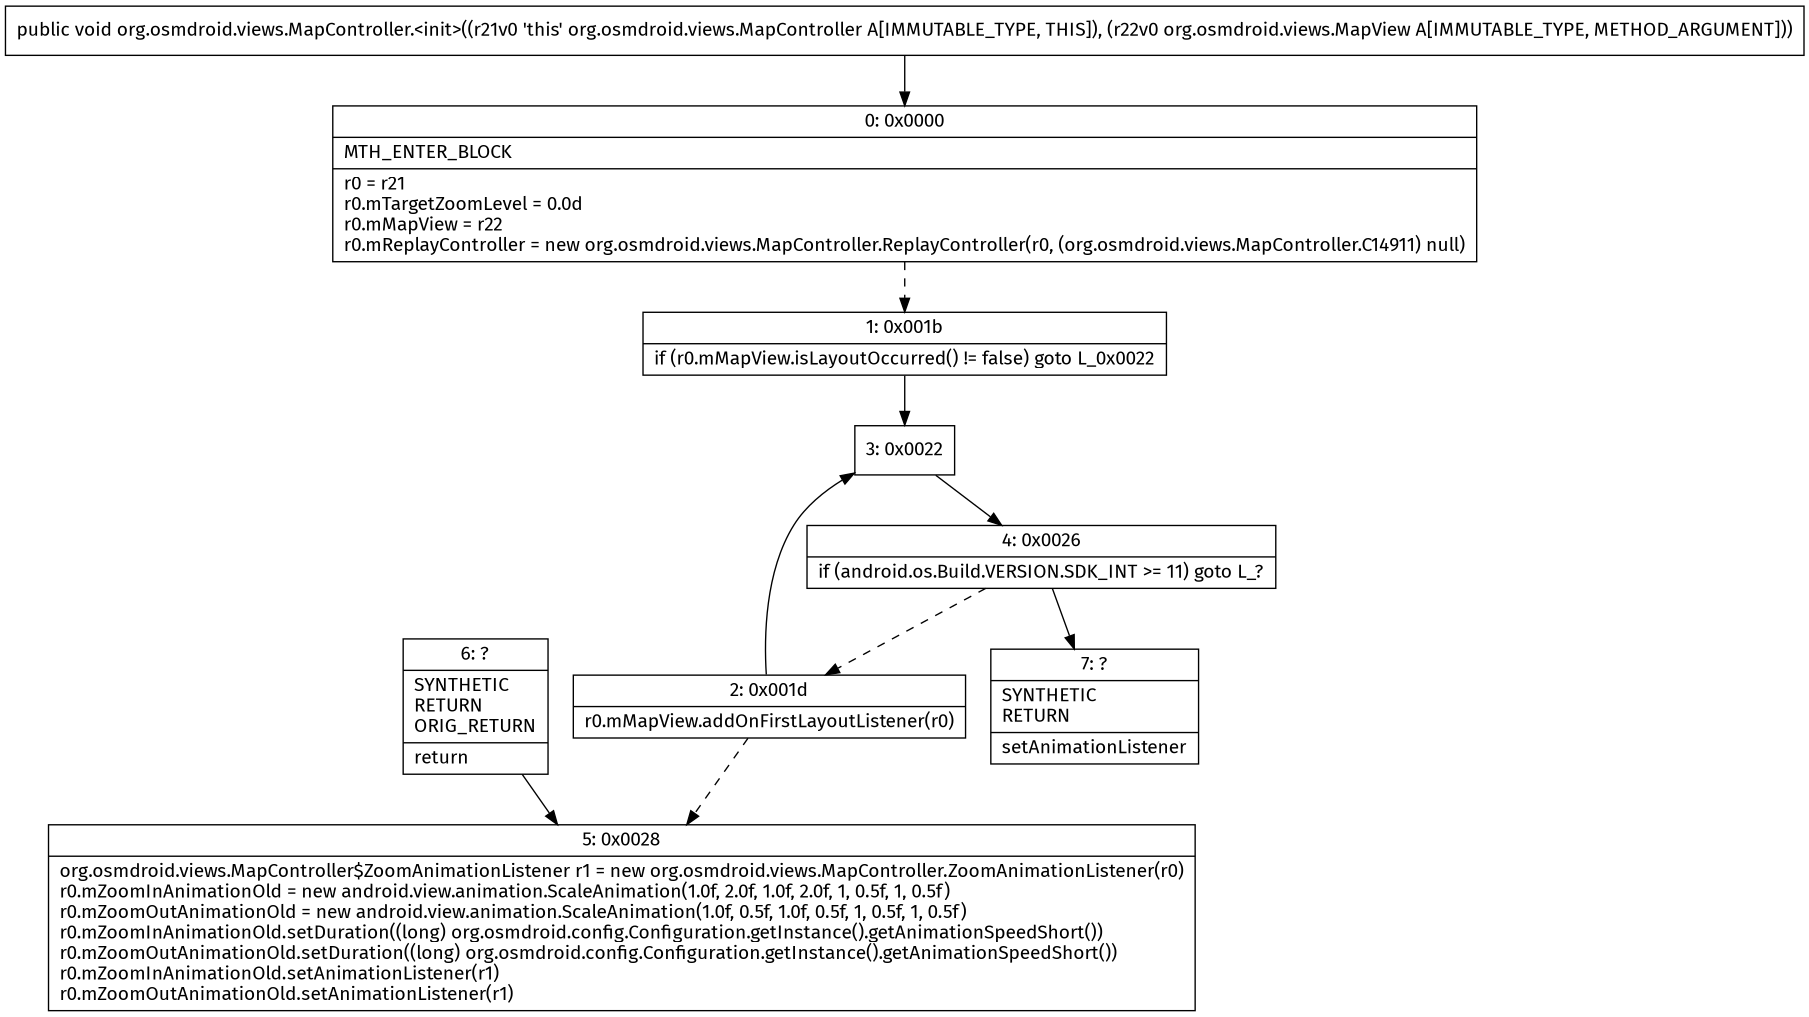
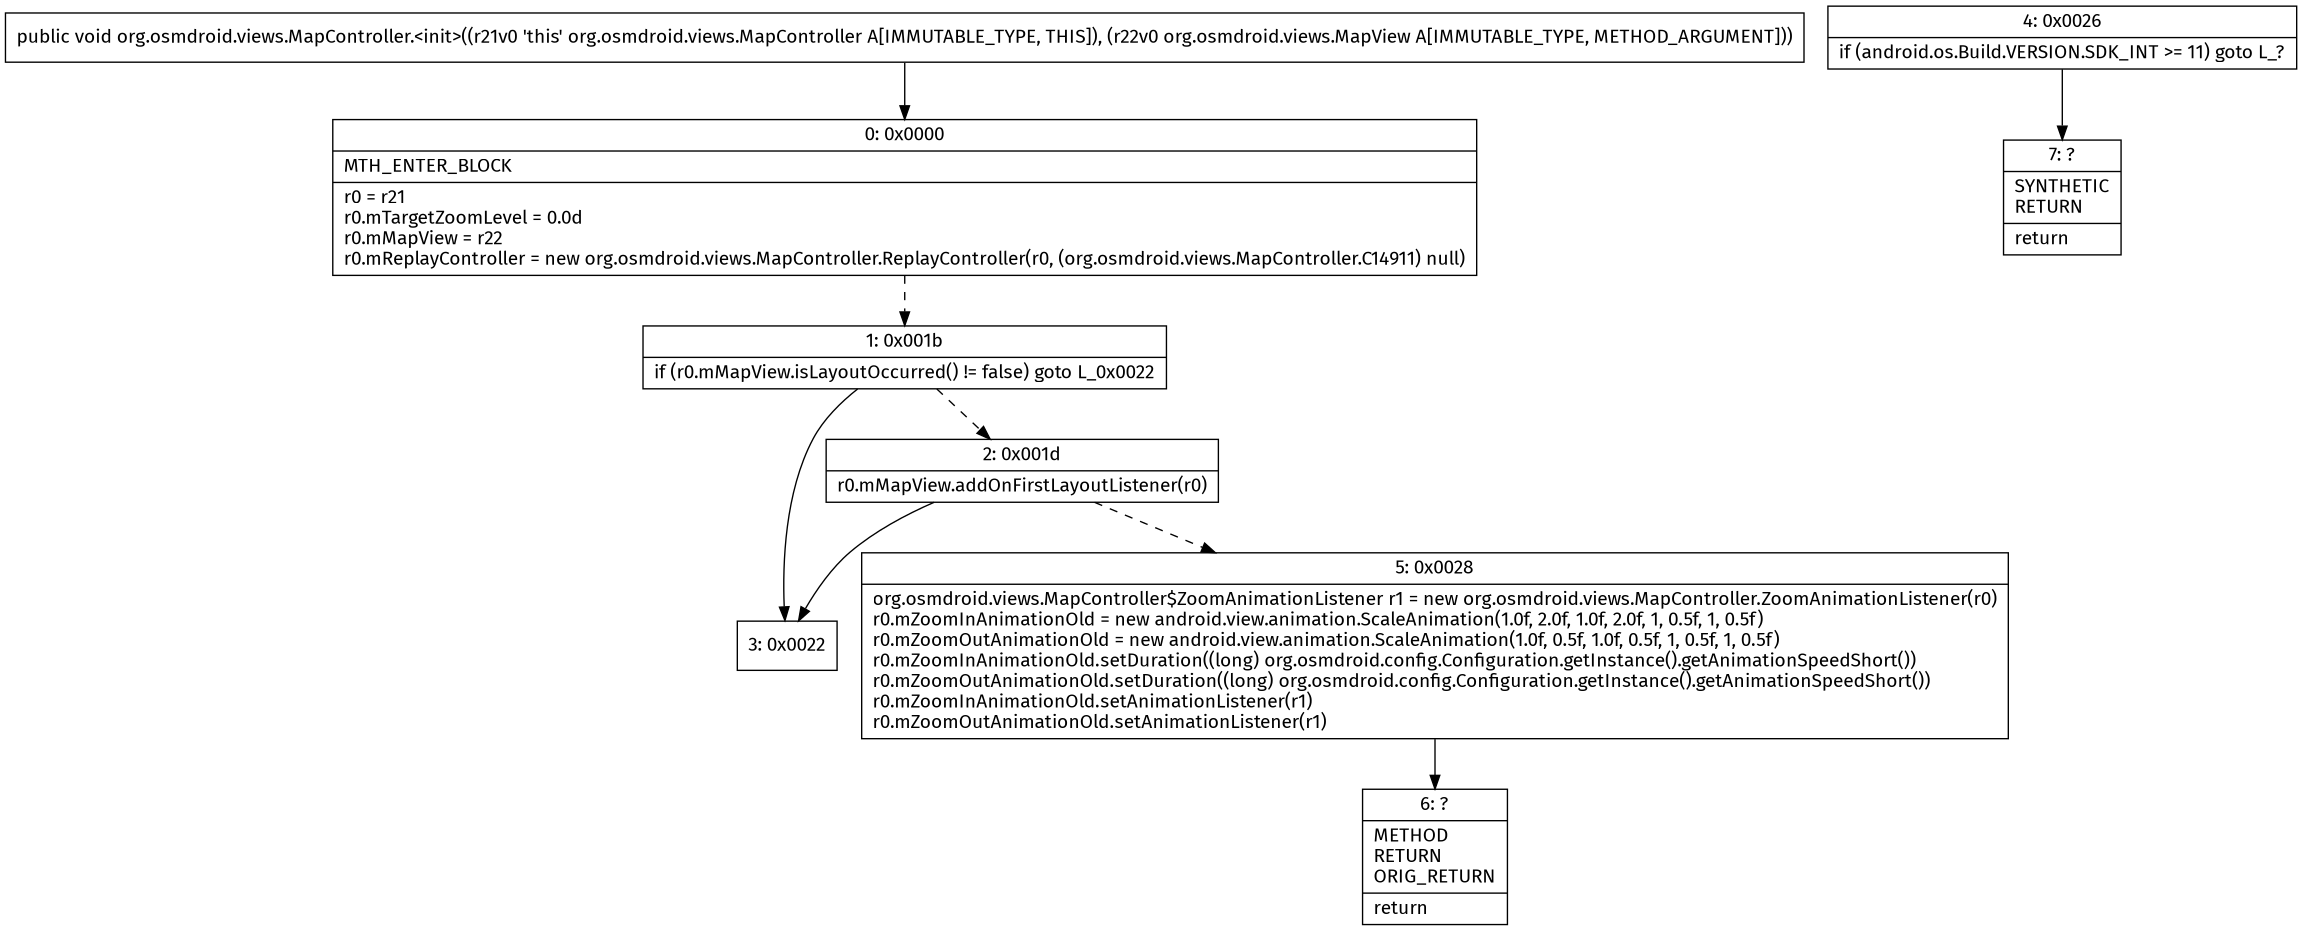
edge "3: 0x0022" -> "4: 0x0026": removed
edge "4: 0x0026" -> "2: 0x001d": now "1: 0x001b" -> "2: 0x001d"
node "6: ?": text "SYNTHETIC" -> "METHOD"
node "7: ?": text "setAnimationListener" -> "return"
edge "6: ?" -> "5: 0x0028": reversed
